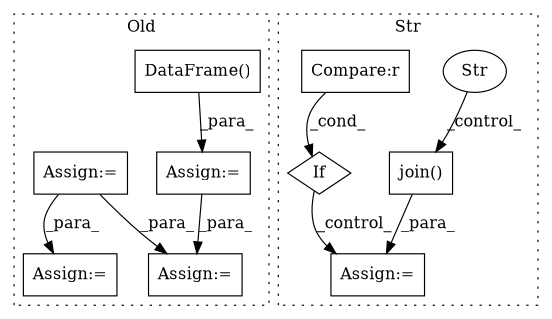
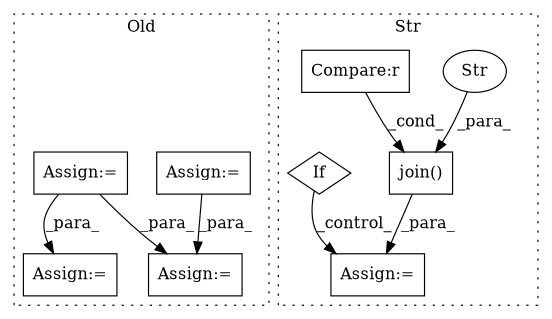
node "DataFrame()": removed
edge "Compare:r" -> "If": now "Compare:r" -> "join()"
edge "Str" -> "join()": label "_control_" -> "_para_"
